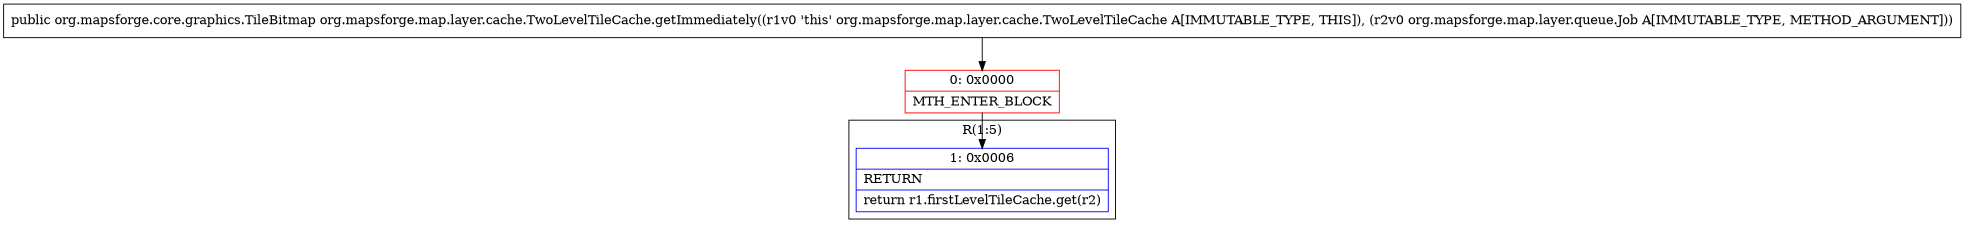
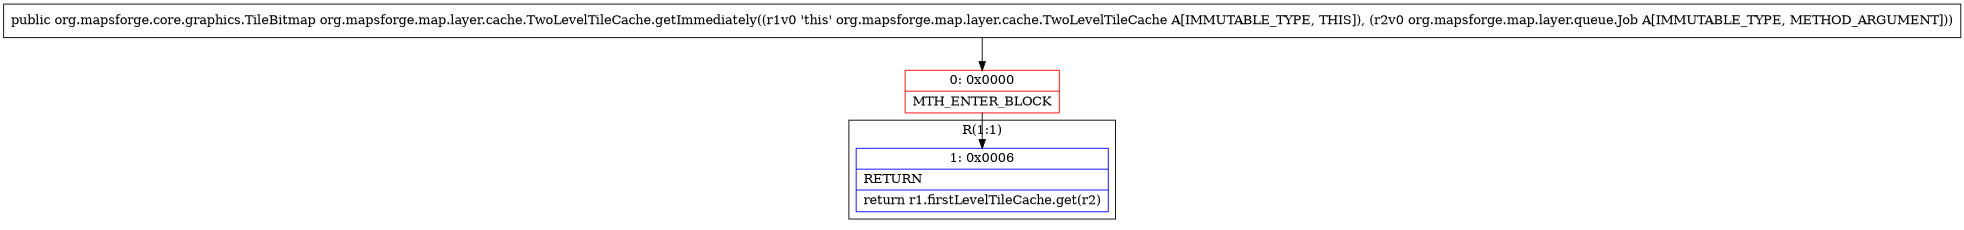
cluster "R(1:5)": label "R(1:5)" -> "R(1:1)"
